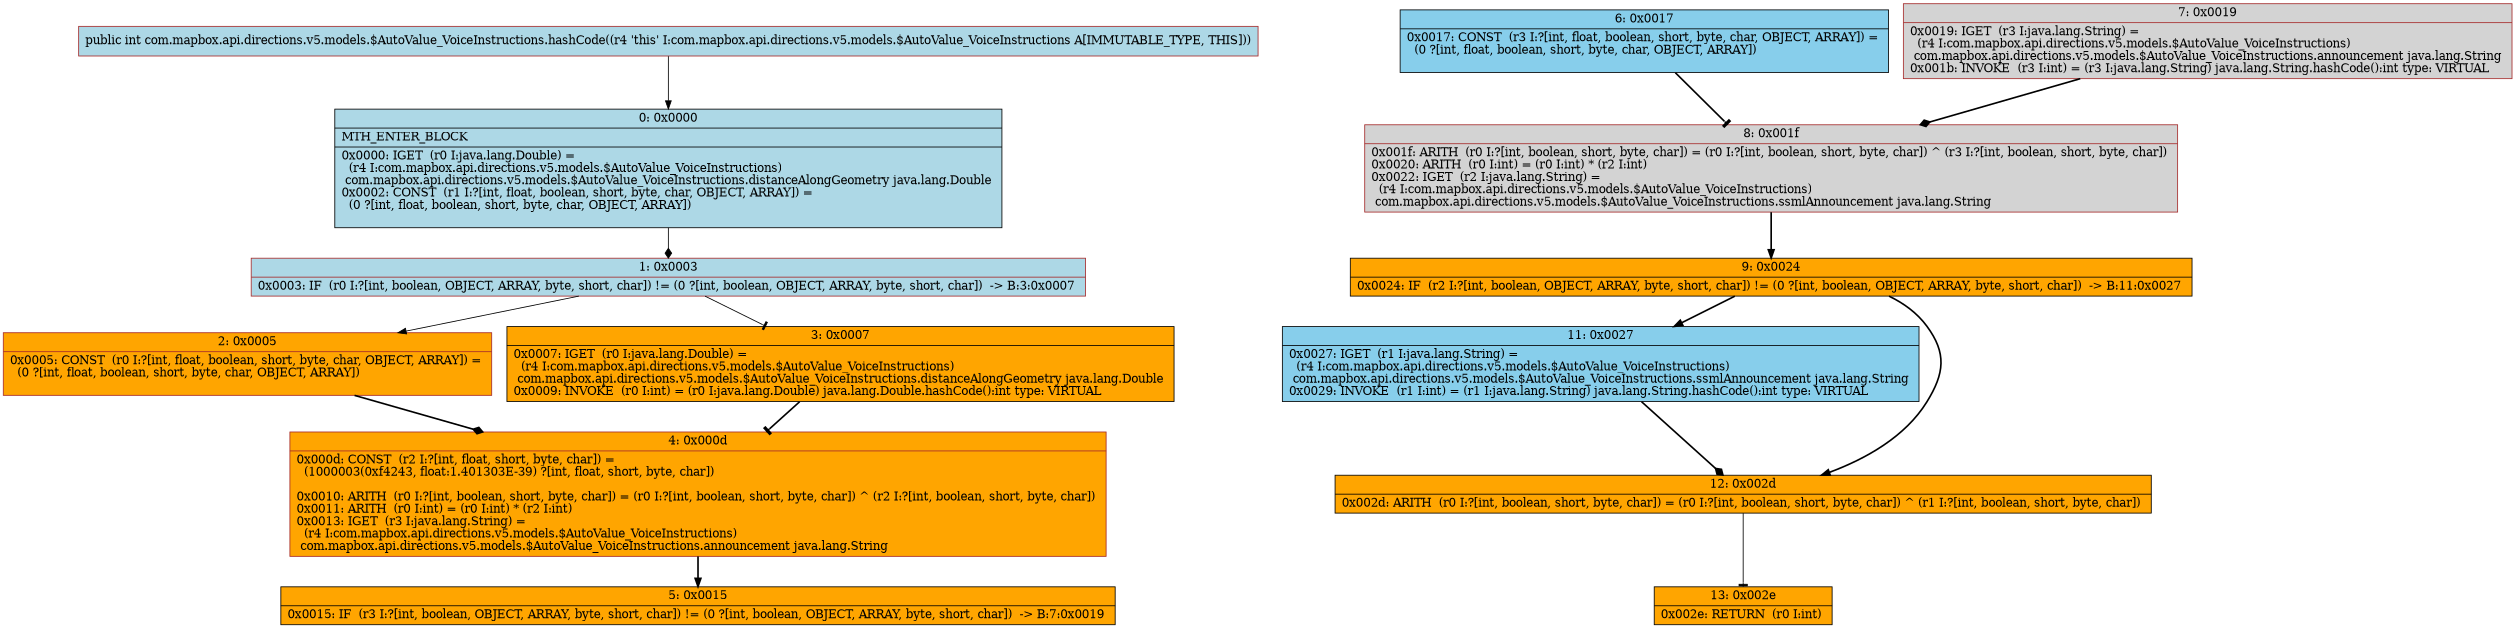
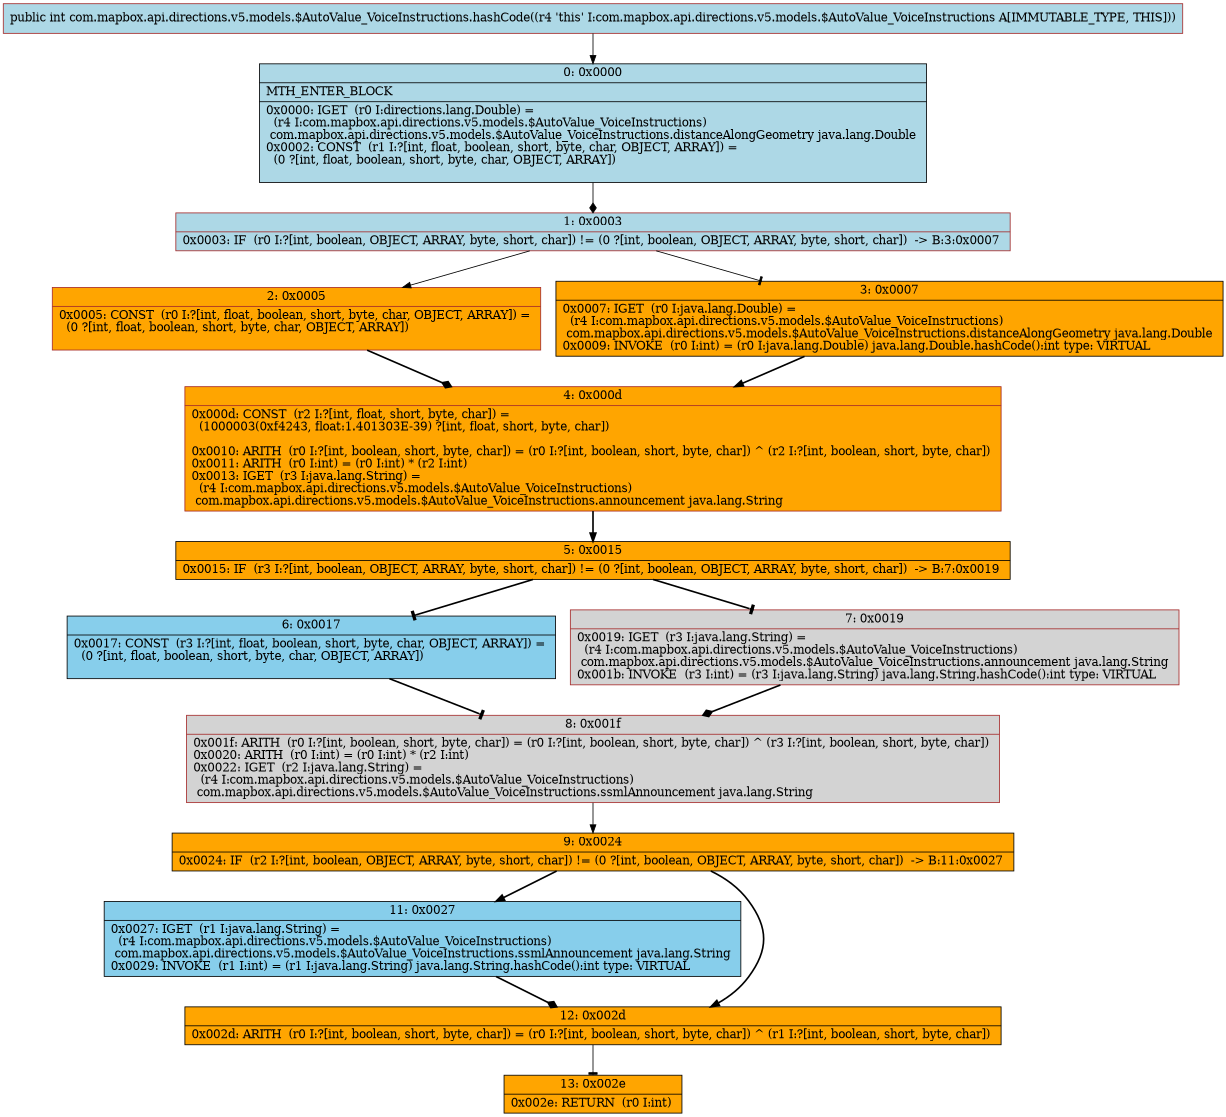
node "0: 0x0000": text "0x0000: IGET  (r0 I:java.lang.Double) =" -> "0x0000: IGET  (r0 I:directions.lang.Double) ="
edge "8: 0x001f" -> "9: 0x0024": style bold -> solid
edge "3: 0x0007" -> "4: 0x000d": arrowhead tee -> normal
edge "5: 0x0015" -> "7: 0x0019": added
edge "5: 0x0015" -> "6: 0x0017": added
